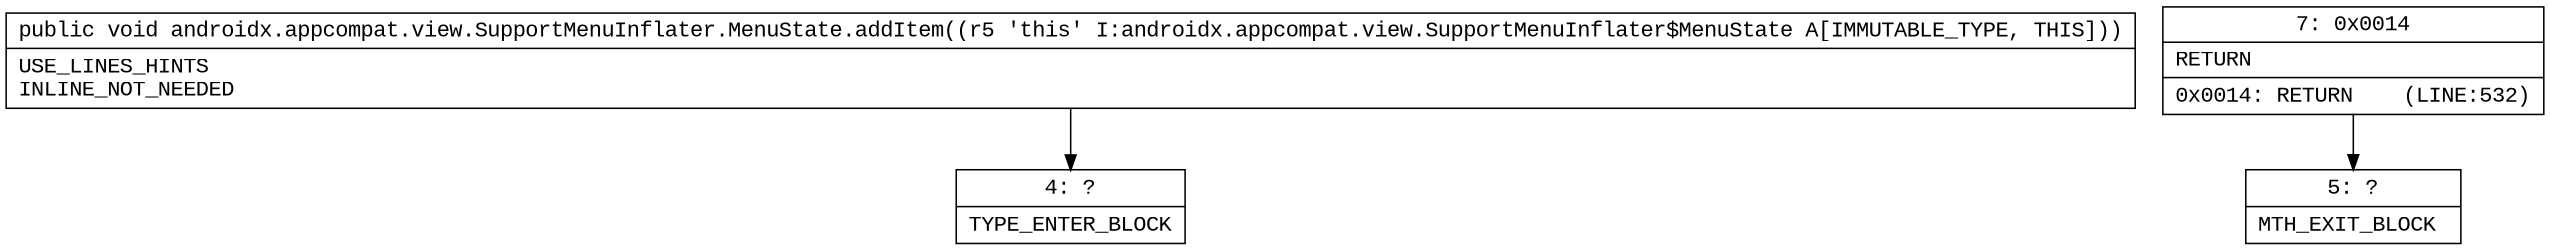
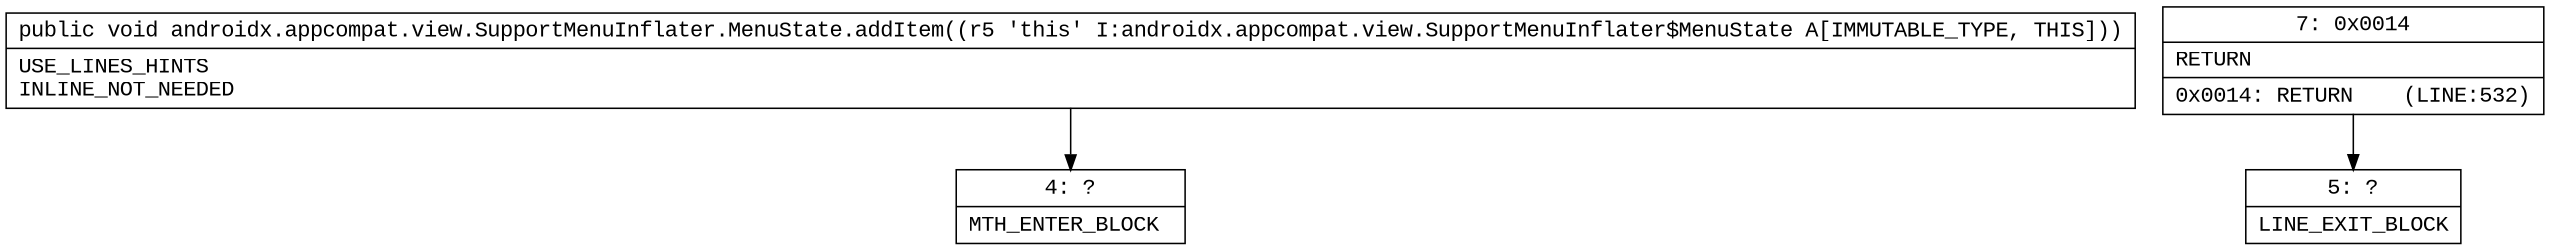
node "4: ?": text "TYPE_ENTER_BLOCK" -> "MTH_ENTER_BLOCK"
node "5: ?": text "MTH_EXIT_BLOCK" -> "LINE_EXIT_BLOCK"
